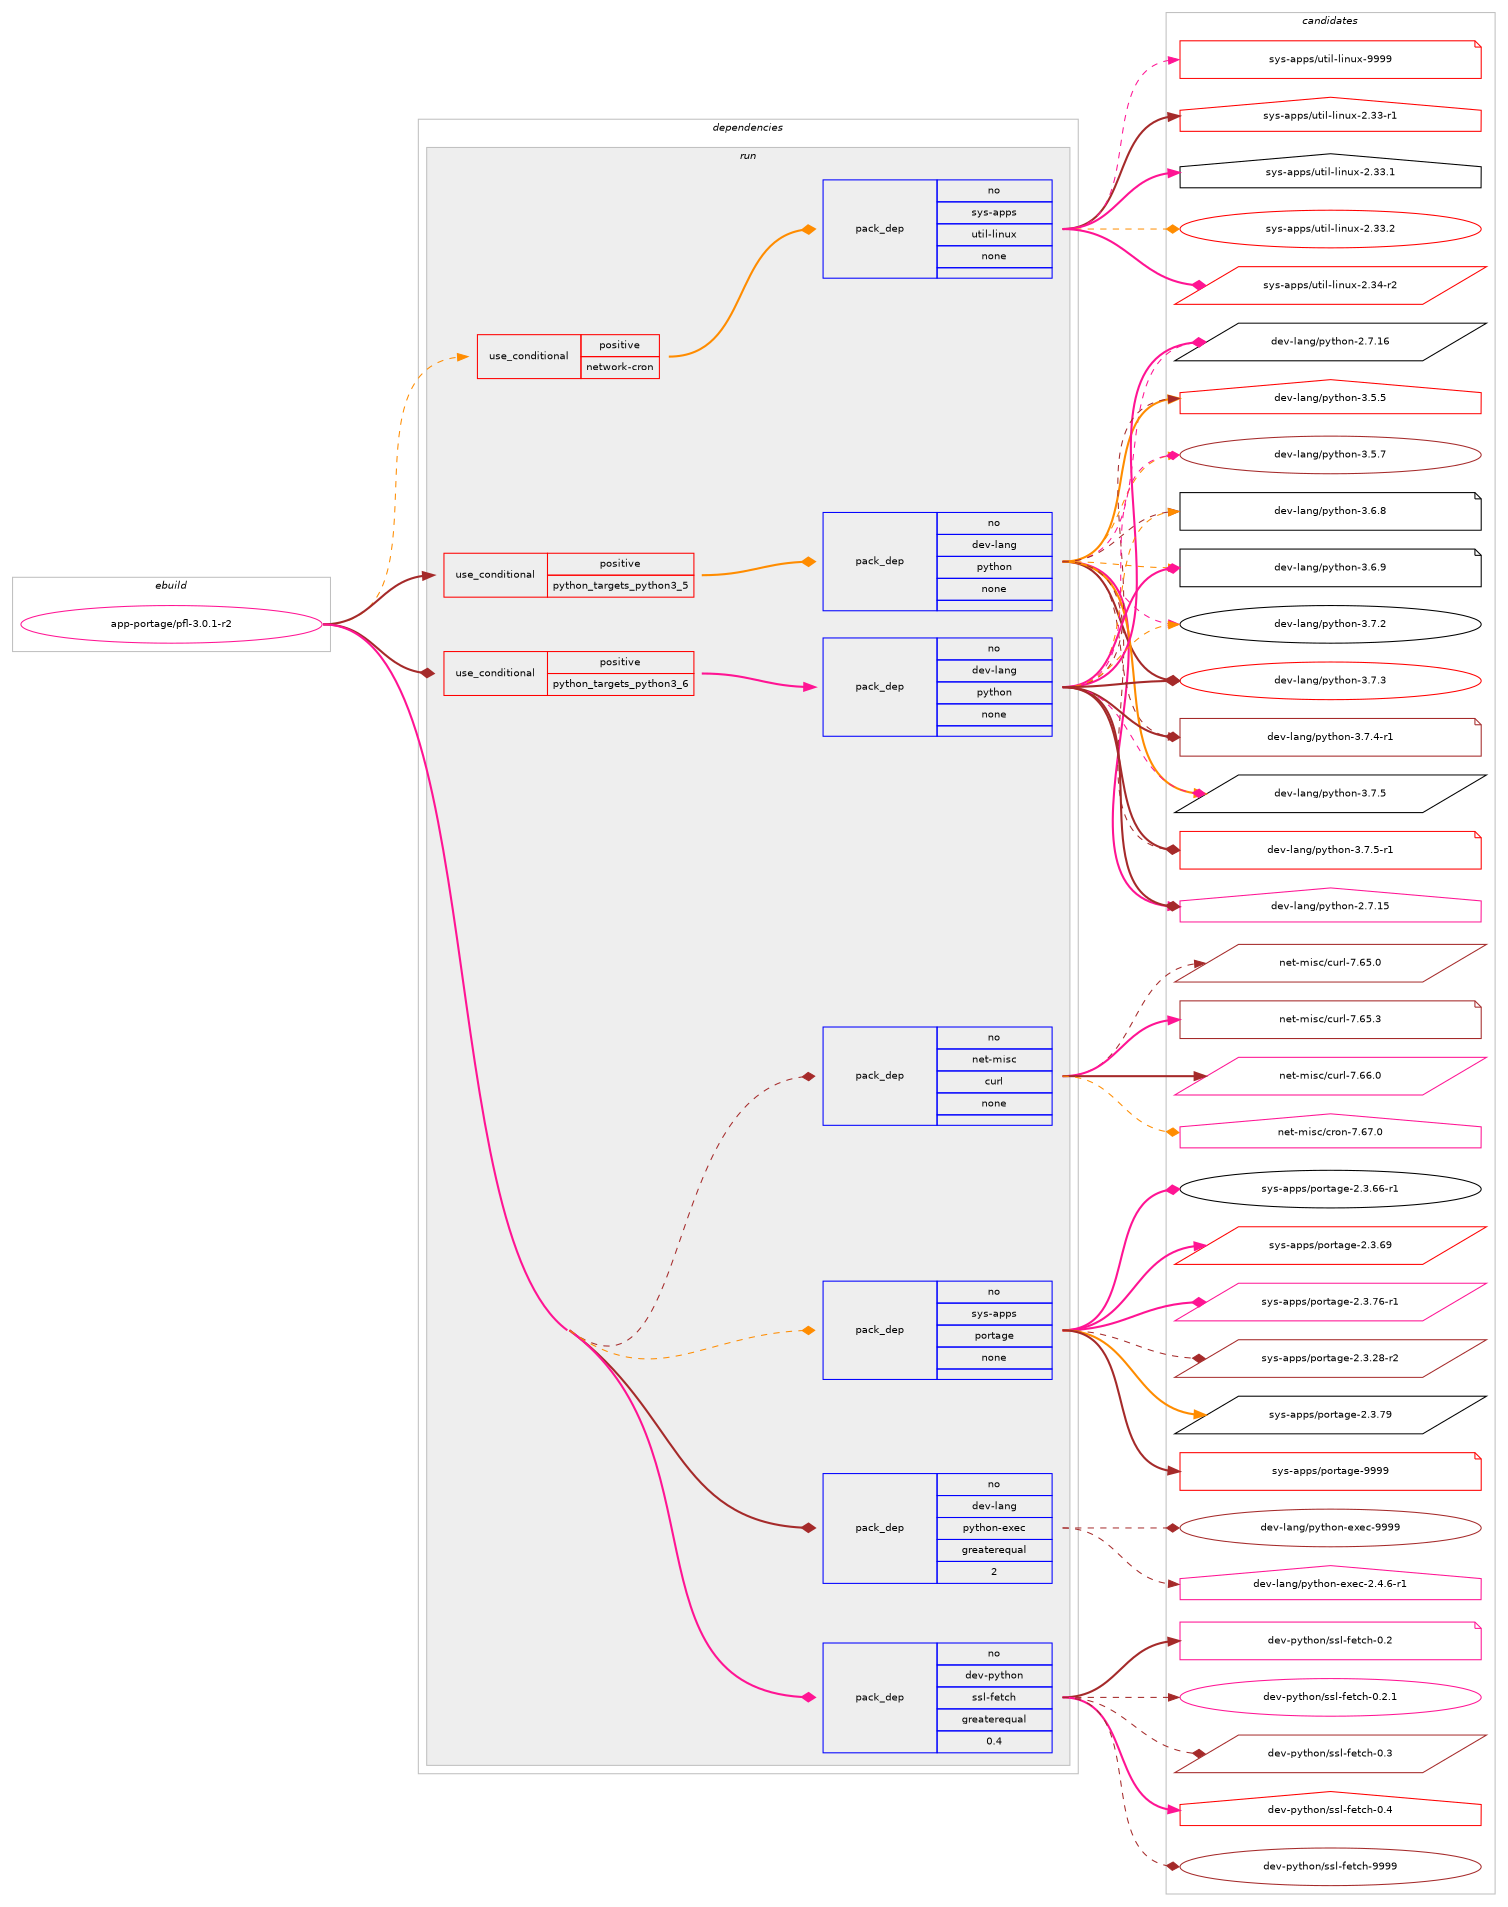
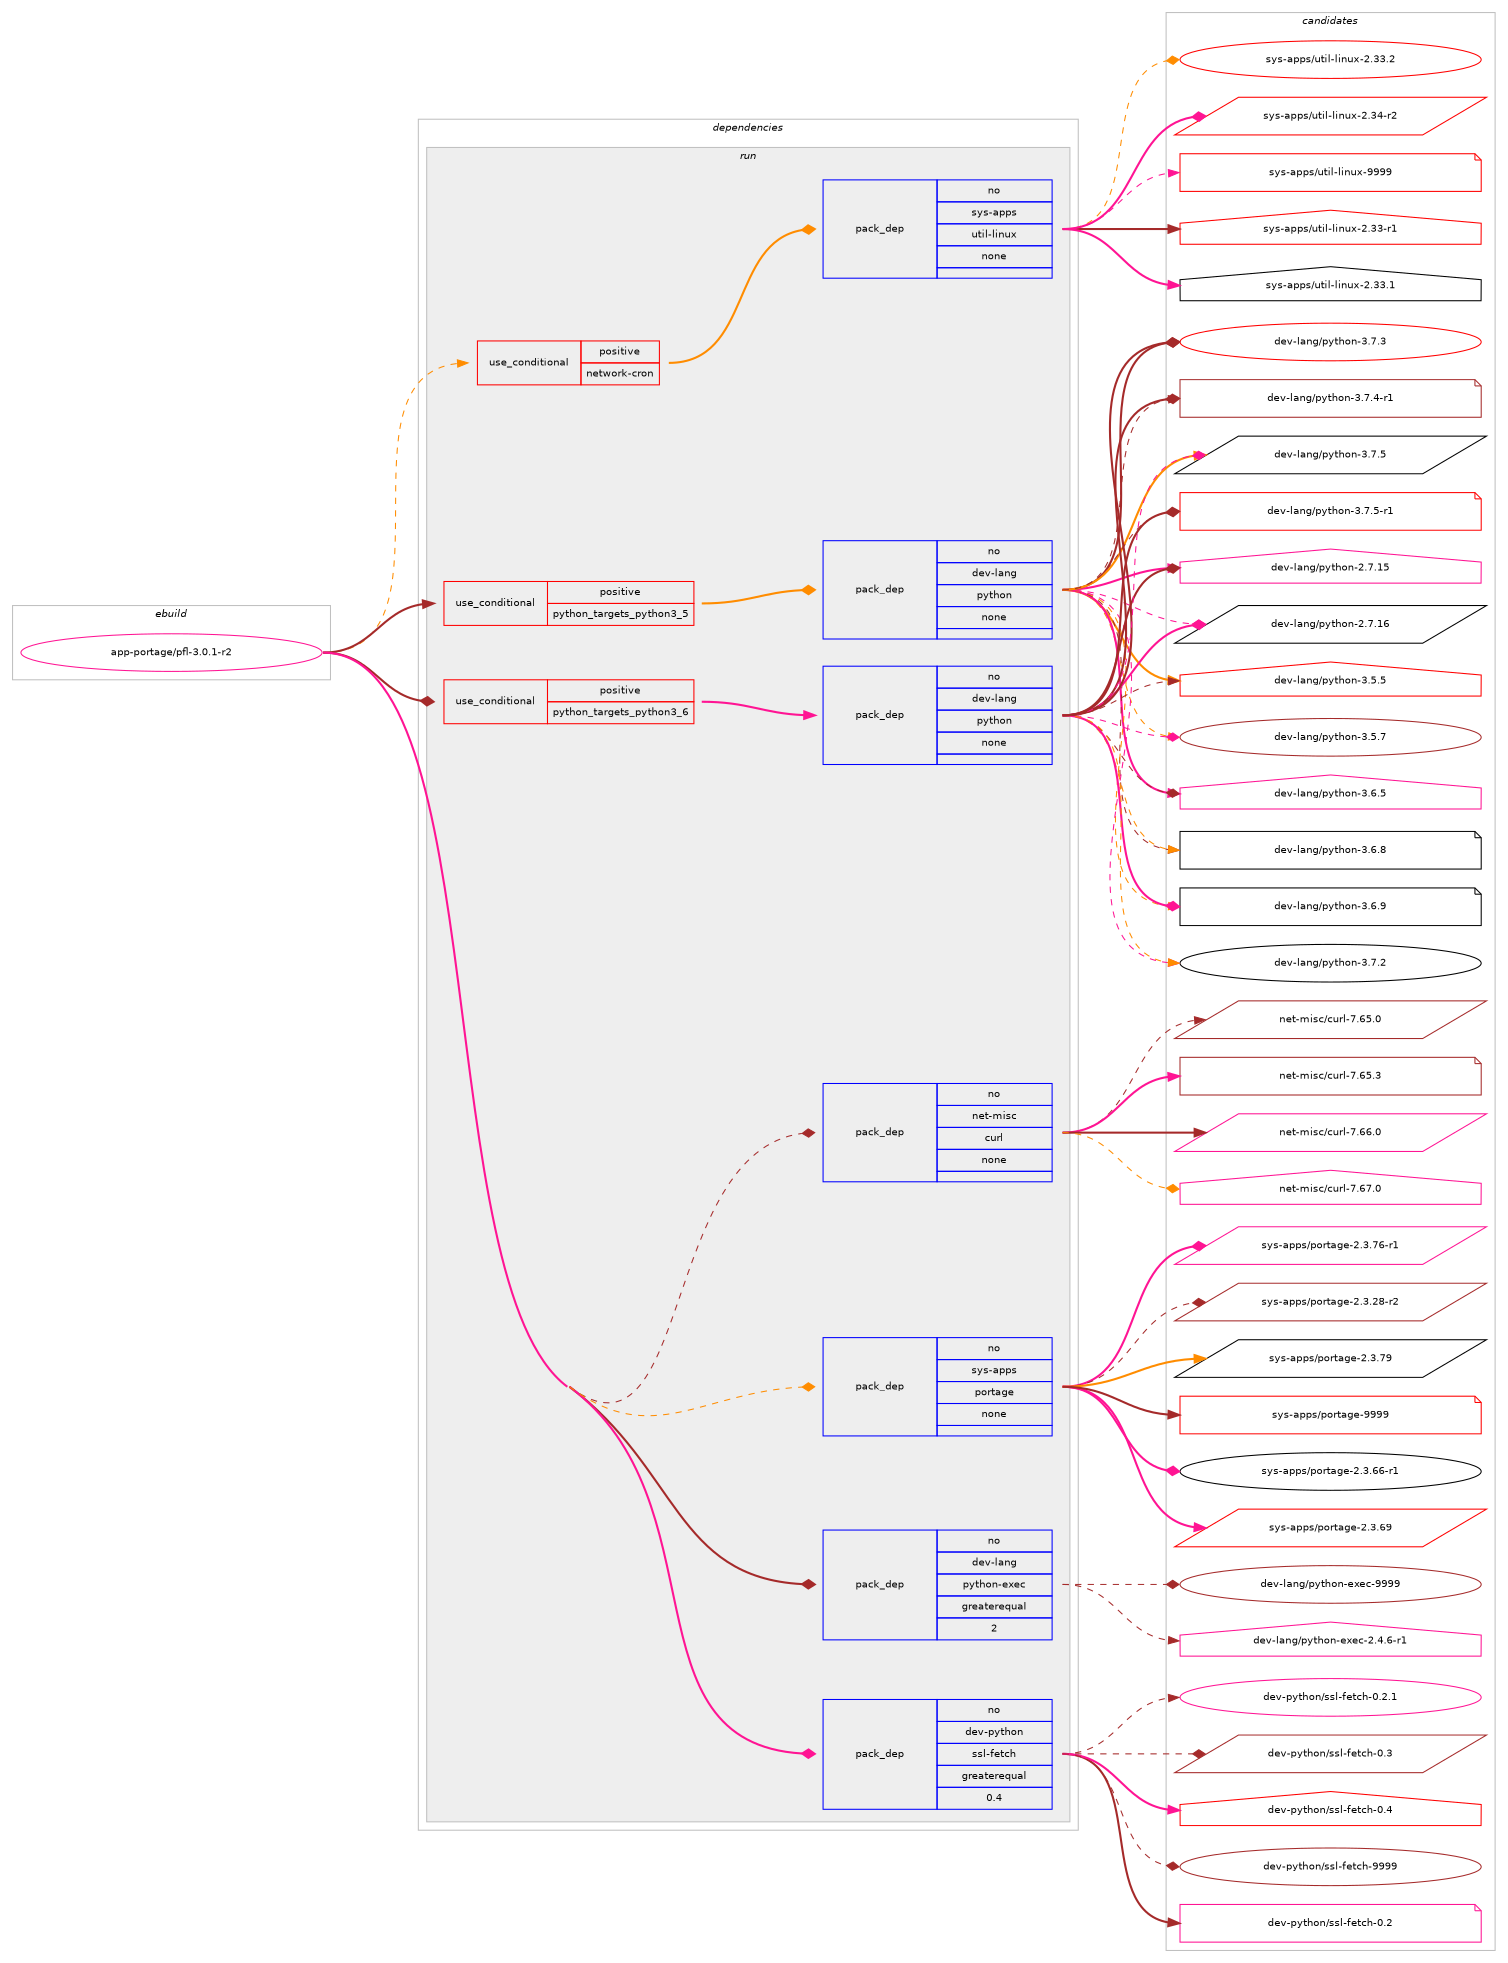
node "dev-lang/python-3.6.5": added
node "net-misc/cron-7.67.0": label "net-misc/cron-7.67.0" -> "net-misc/curl-7.67.0"
